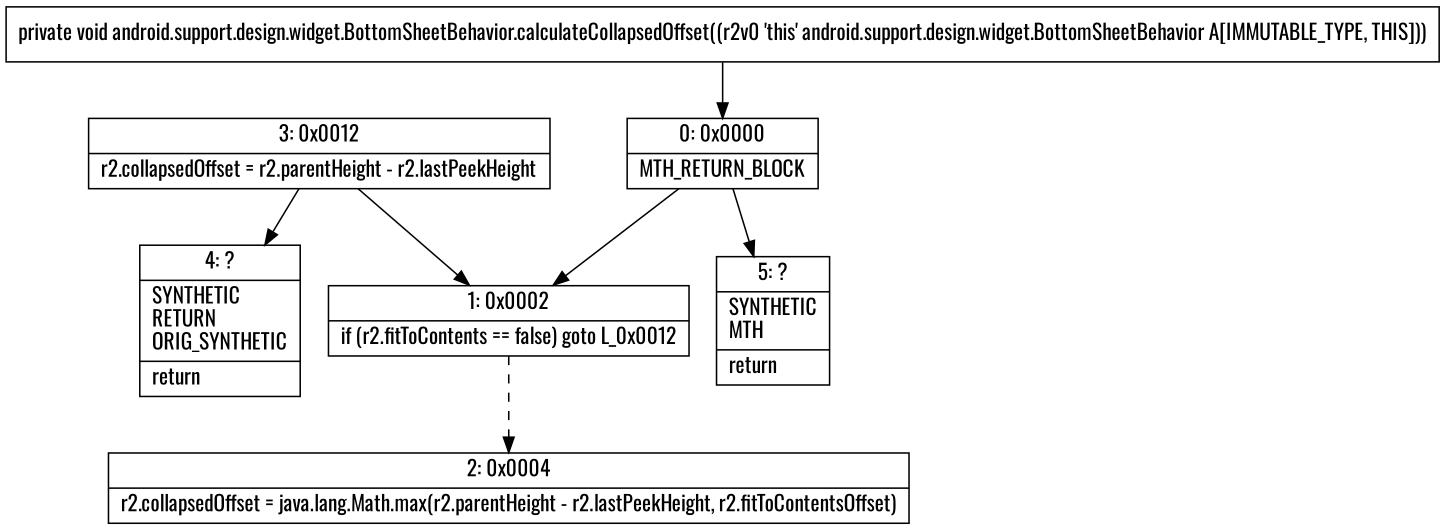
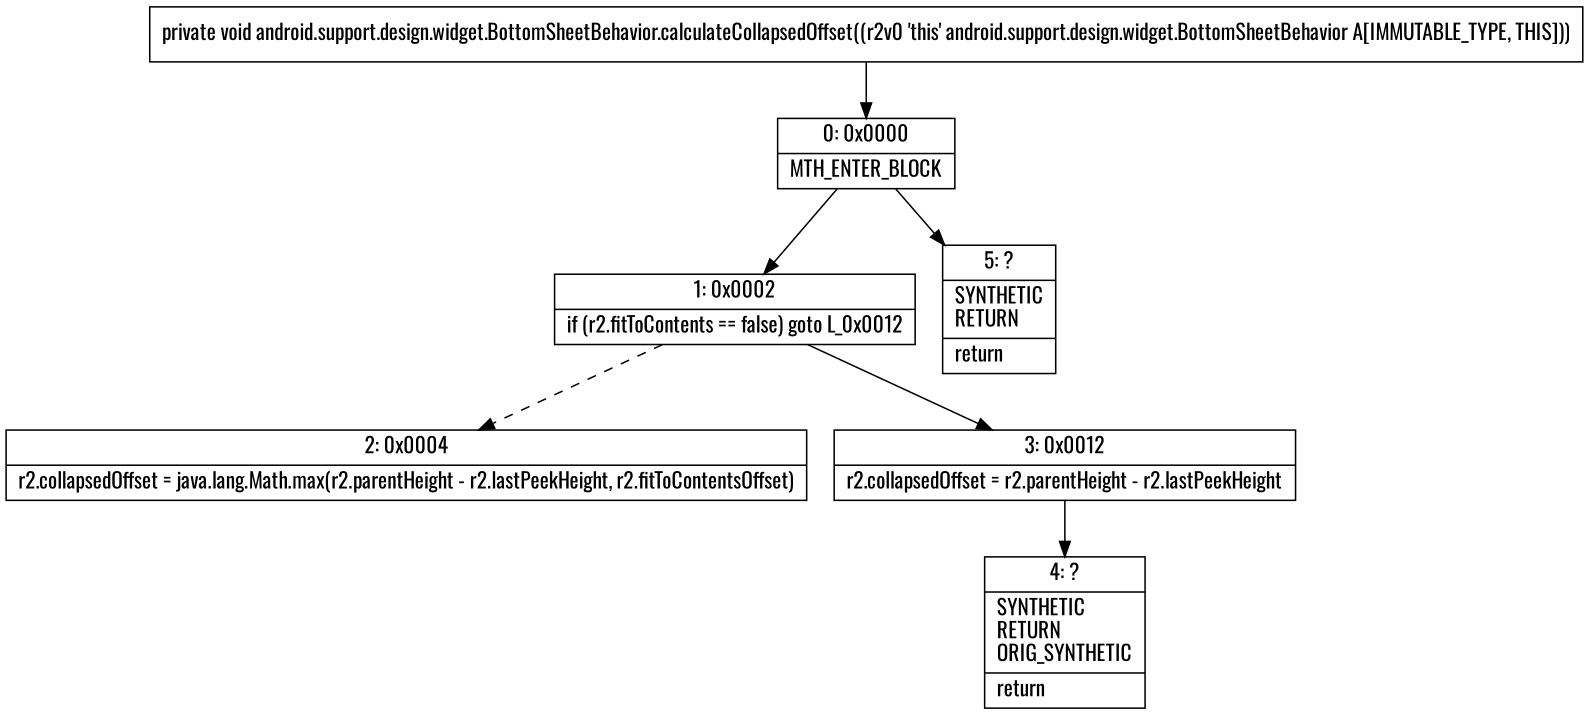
node "0: 0x0000": text "MTH_RETURN_BLOCK" -> "MTH_ENTER_BLOCK"
edge "3: 0x0012" -> "1: 0x0002": reversed
node "5: ?": text "MTH" -> "RETURN"
